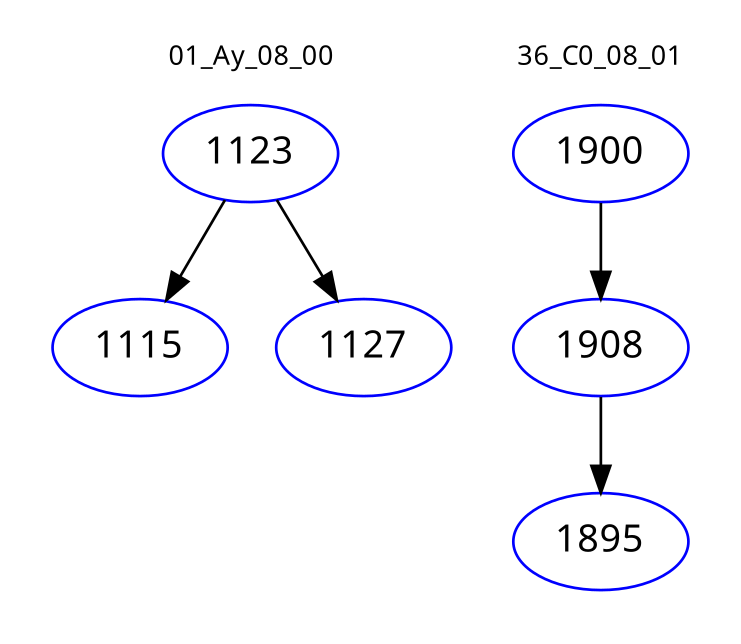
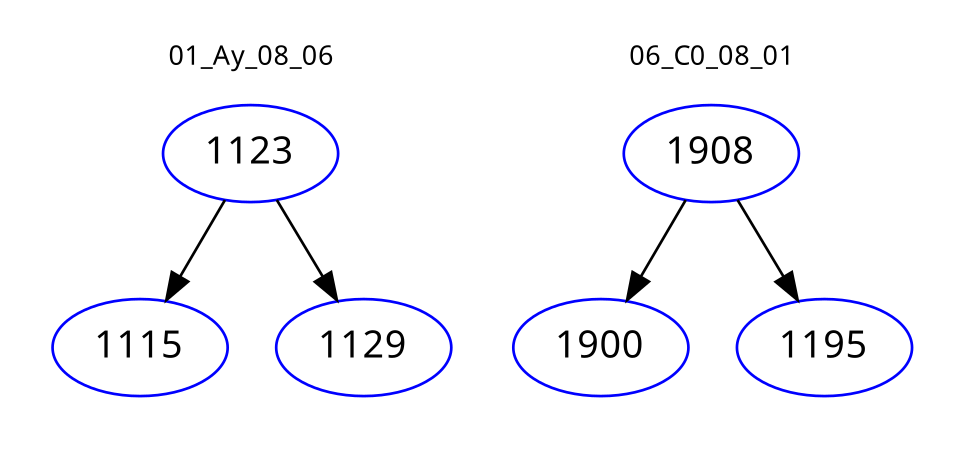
cluster "01_Ay_08_00": label "01_Ay_08_00" -> "01_Ay_08_06"
cluster "36_C0_08_01": label "36_C0_08_01" -> "06_C0_08_01"
edge "1900" -> "1908": reversed
node "1127": label "1127" -> "1129"
node "1895": label "1895" -> "1195"
